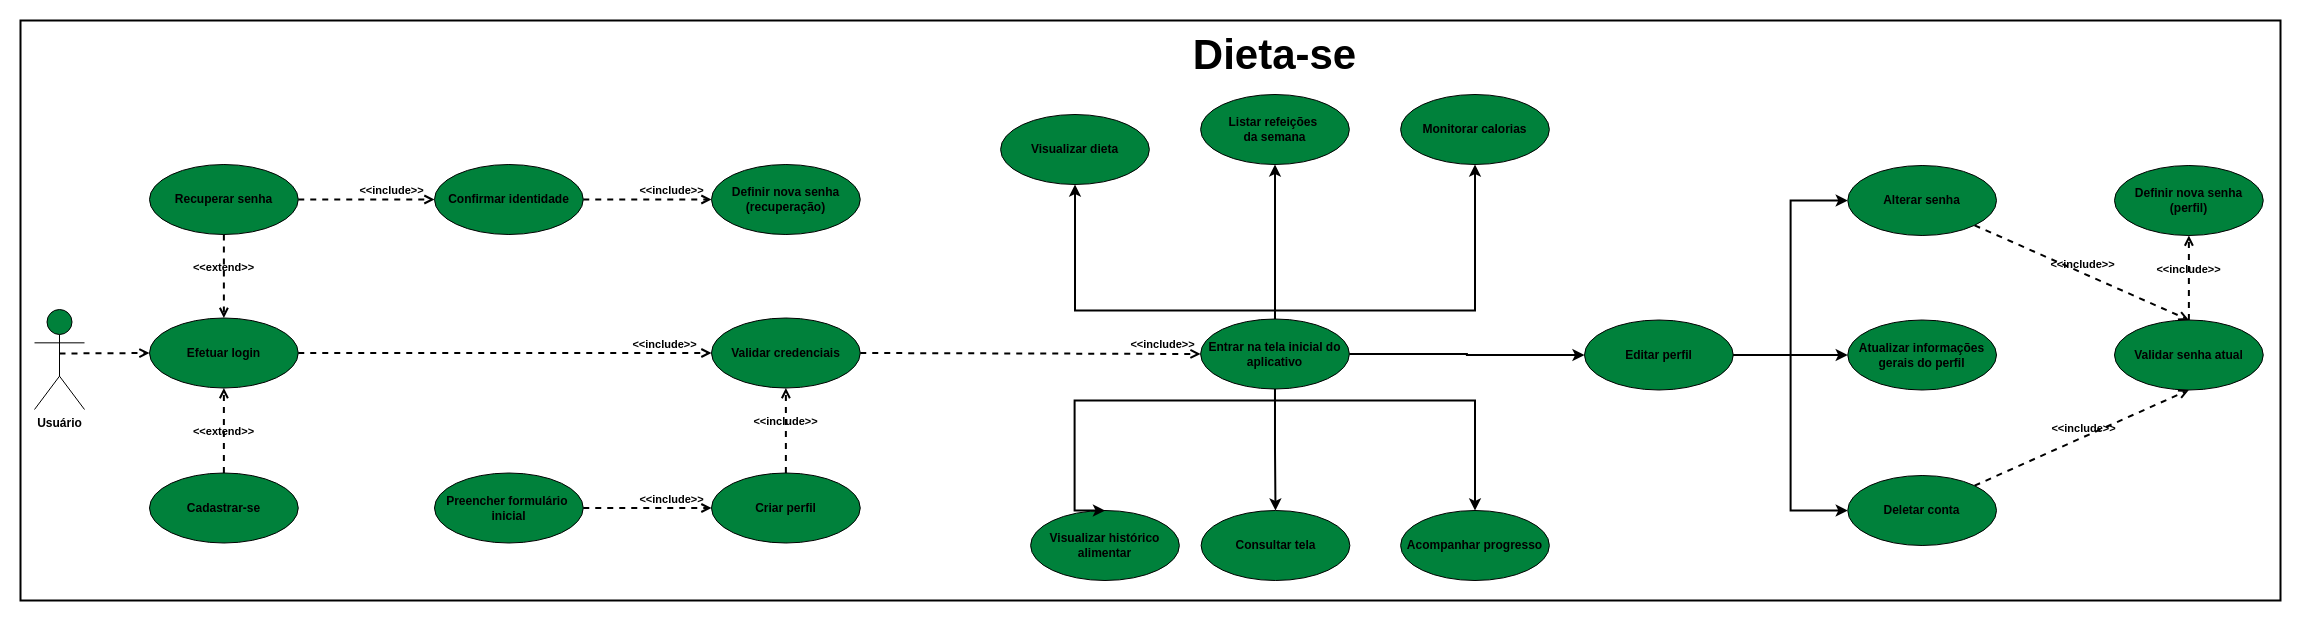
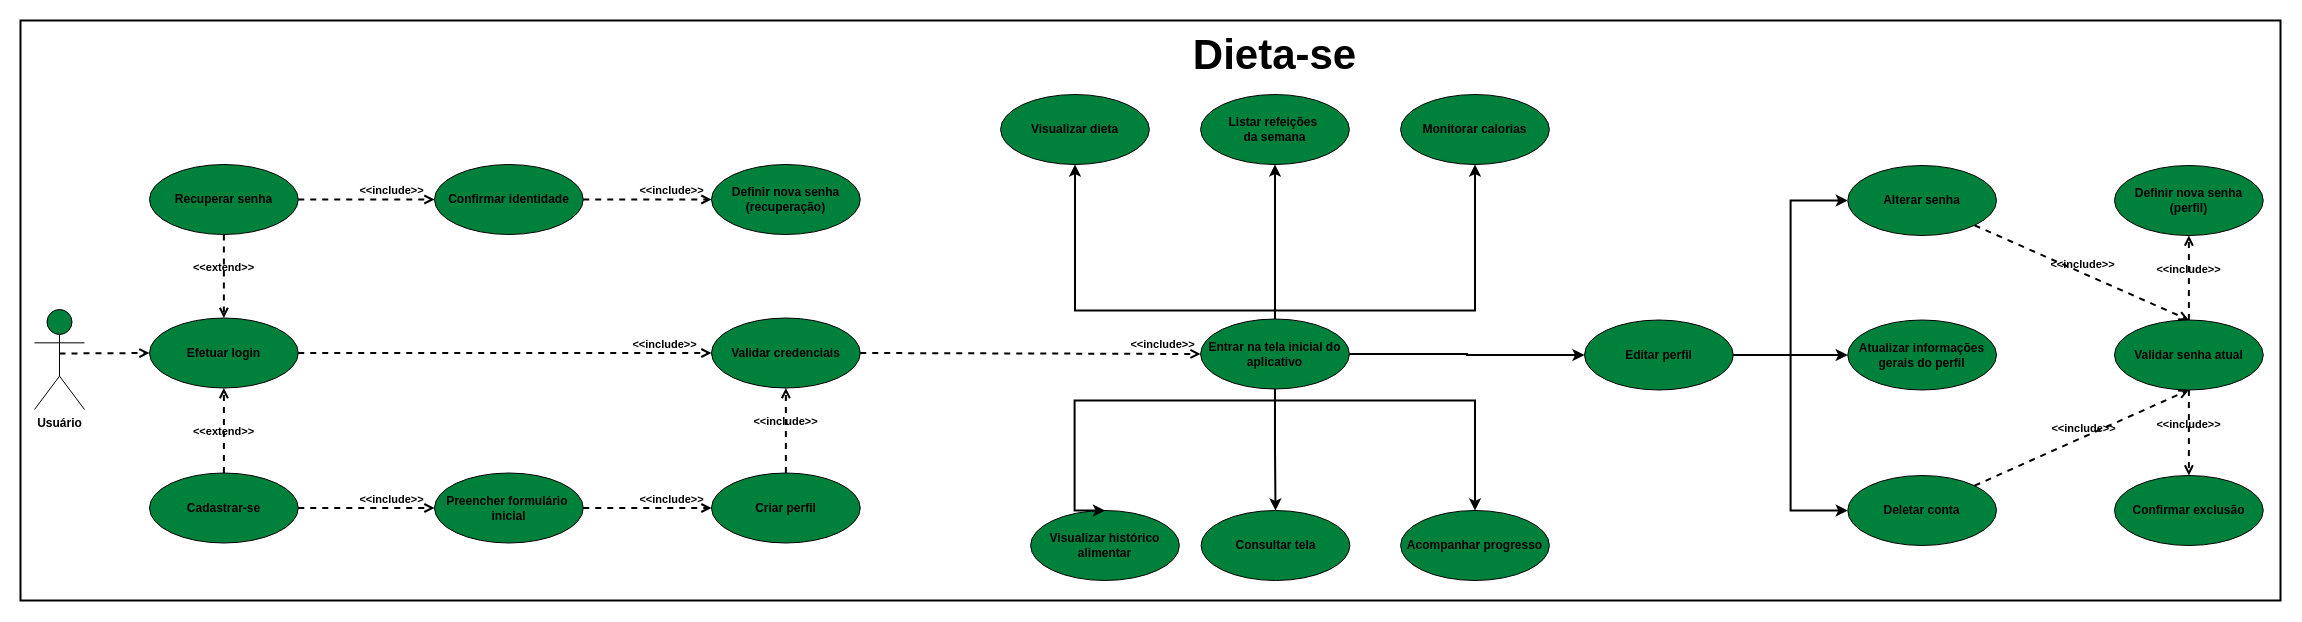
node "Visualizar dieta": moved (1075, 150) -> (1075, 130)
edge "Validar senha atual" -> "Confirmar exclusão": added, label "<<include>>"
edge "Cadastrar-se" -> "Preencher formulário inicial": added, label "<<include>>"
node "Confirmar exclusão": added
